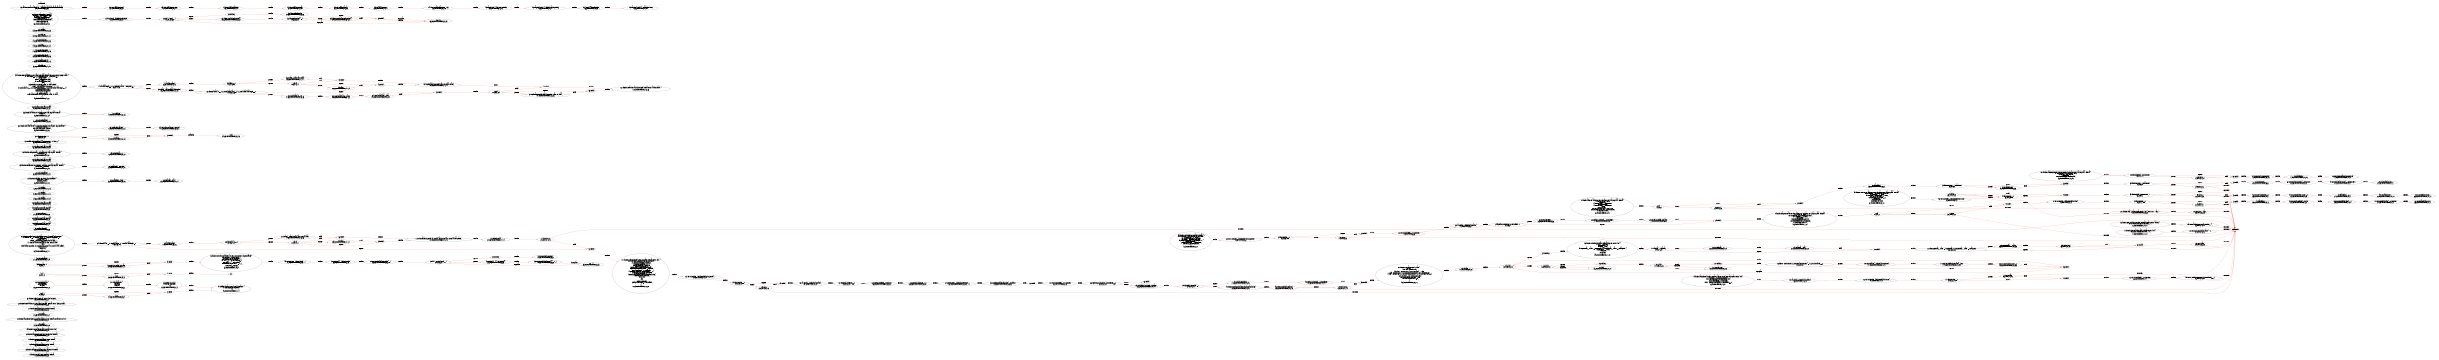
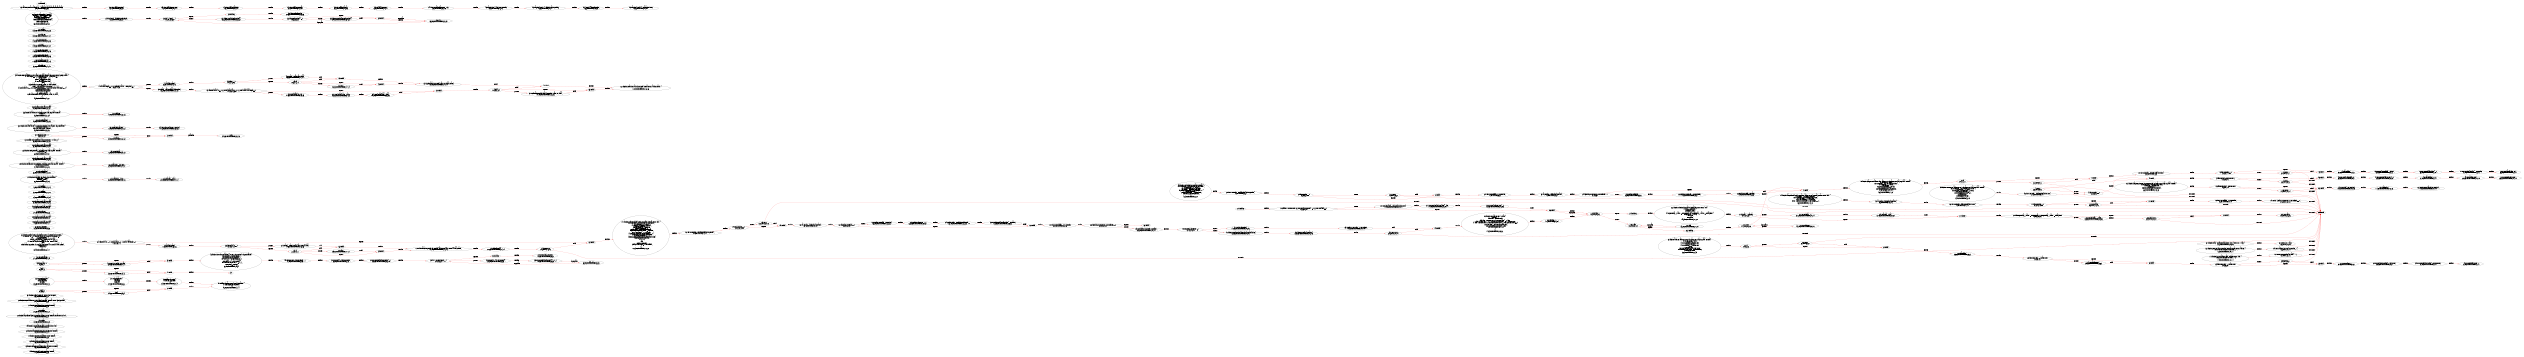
edge "181_ if_pending.yetNeeded == 0 1315-if-182-187" -> "181_ end_if": added, label "neg_next"
edge "207_ while 1441-while-208-208" -> "207_ end_loop": now "207_ while 1441-while-208-208" -> "64_ end_if"
node "290_ end_if": label "290_ end_if" -> "190_ end_if"
